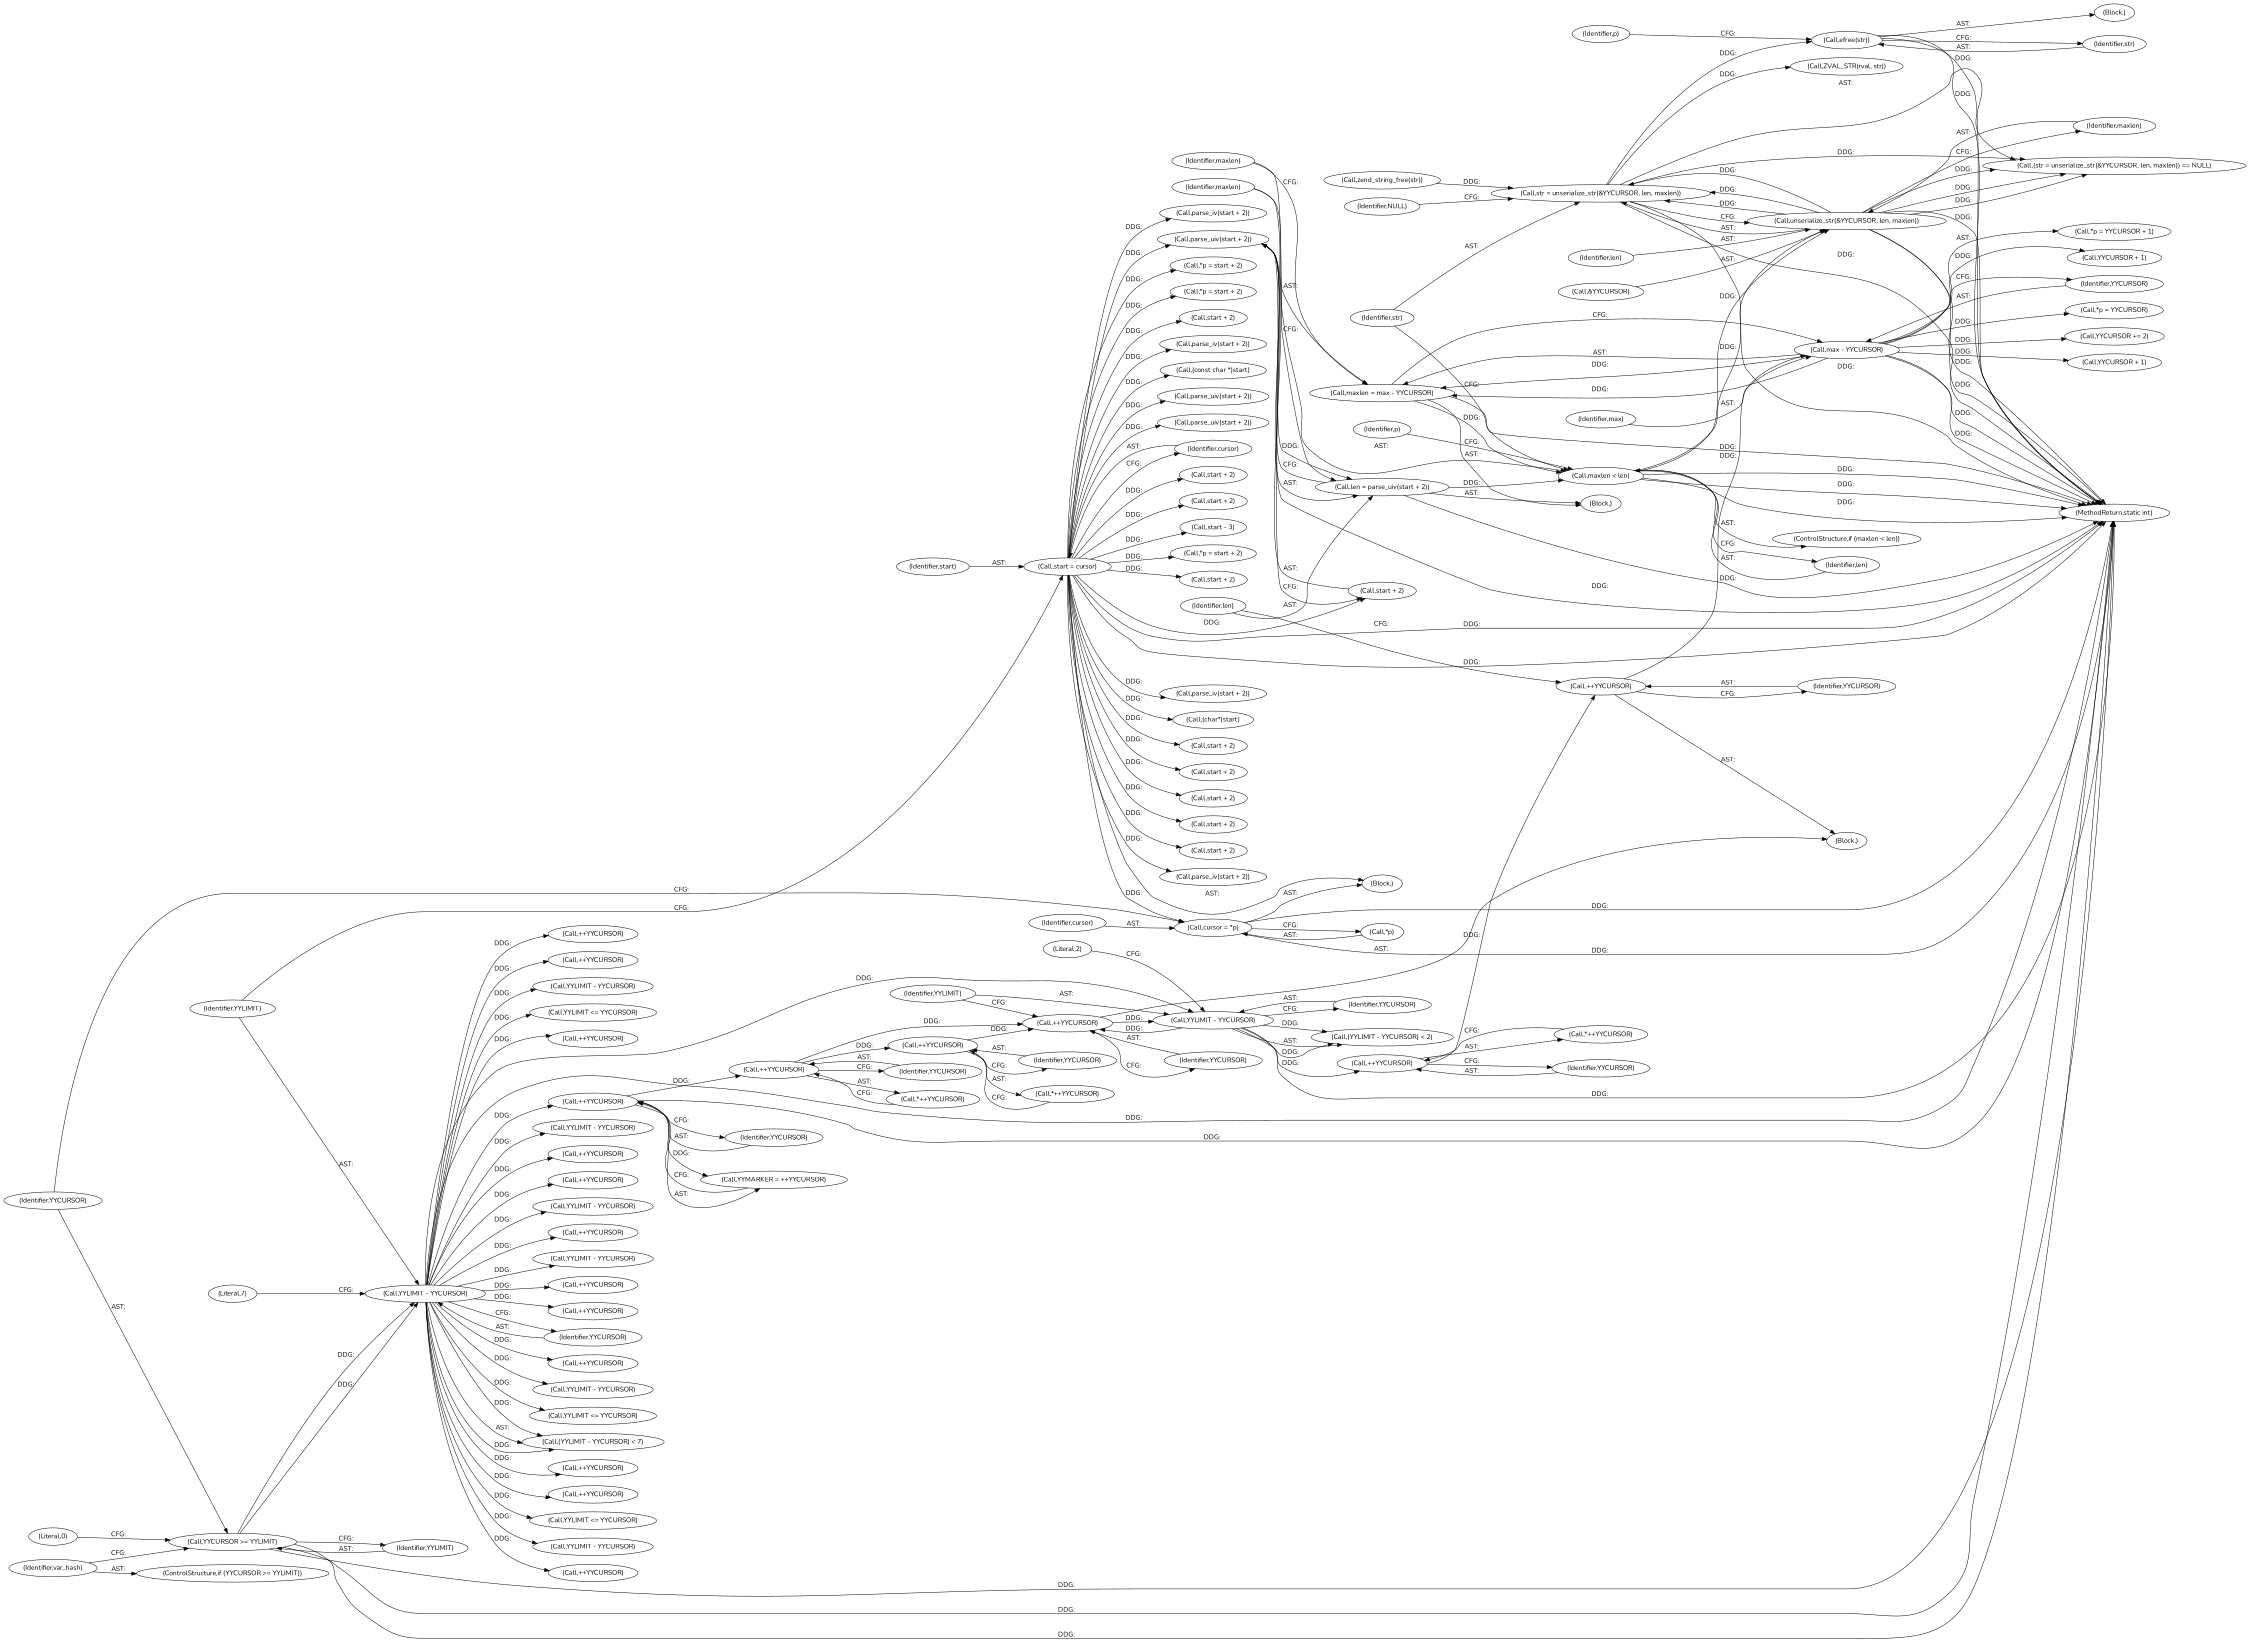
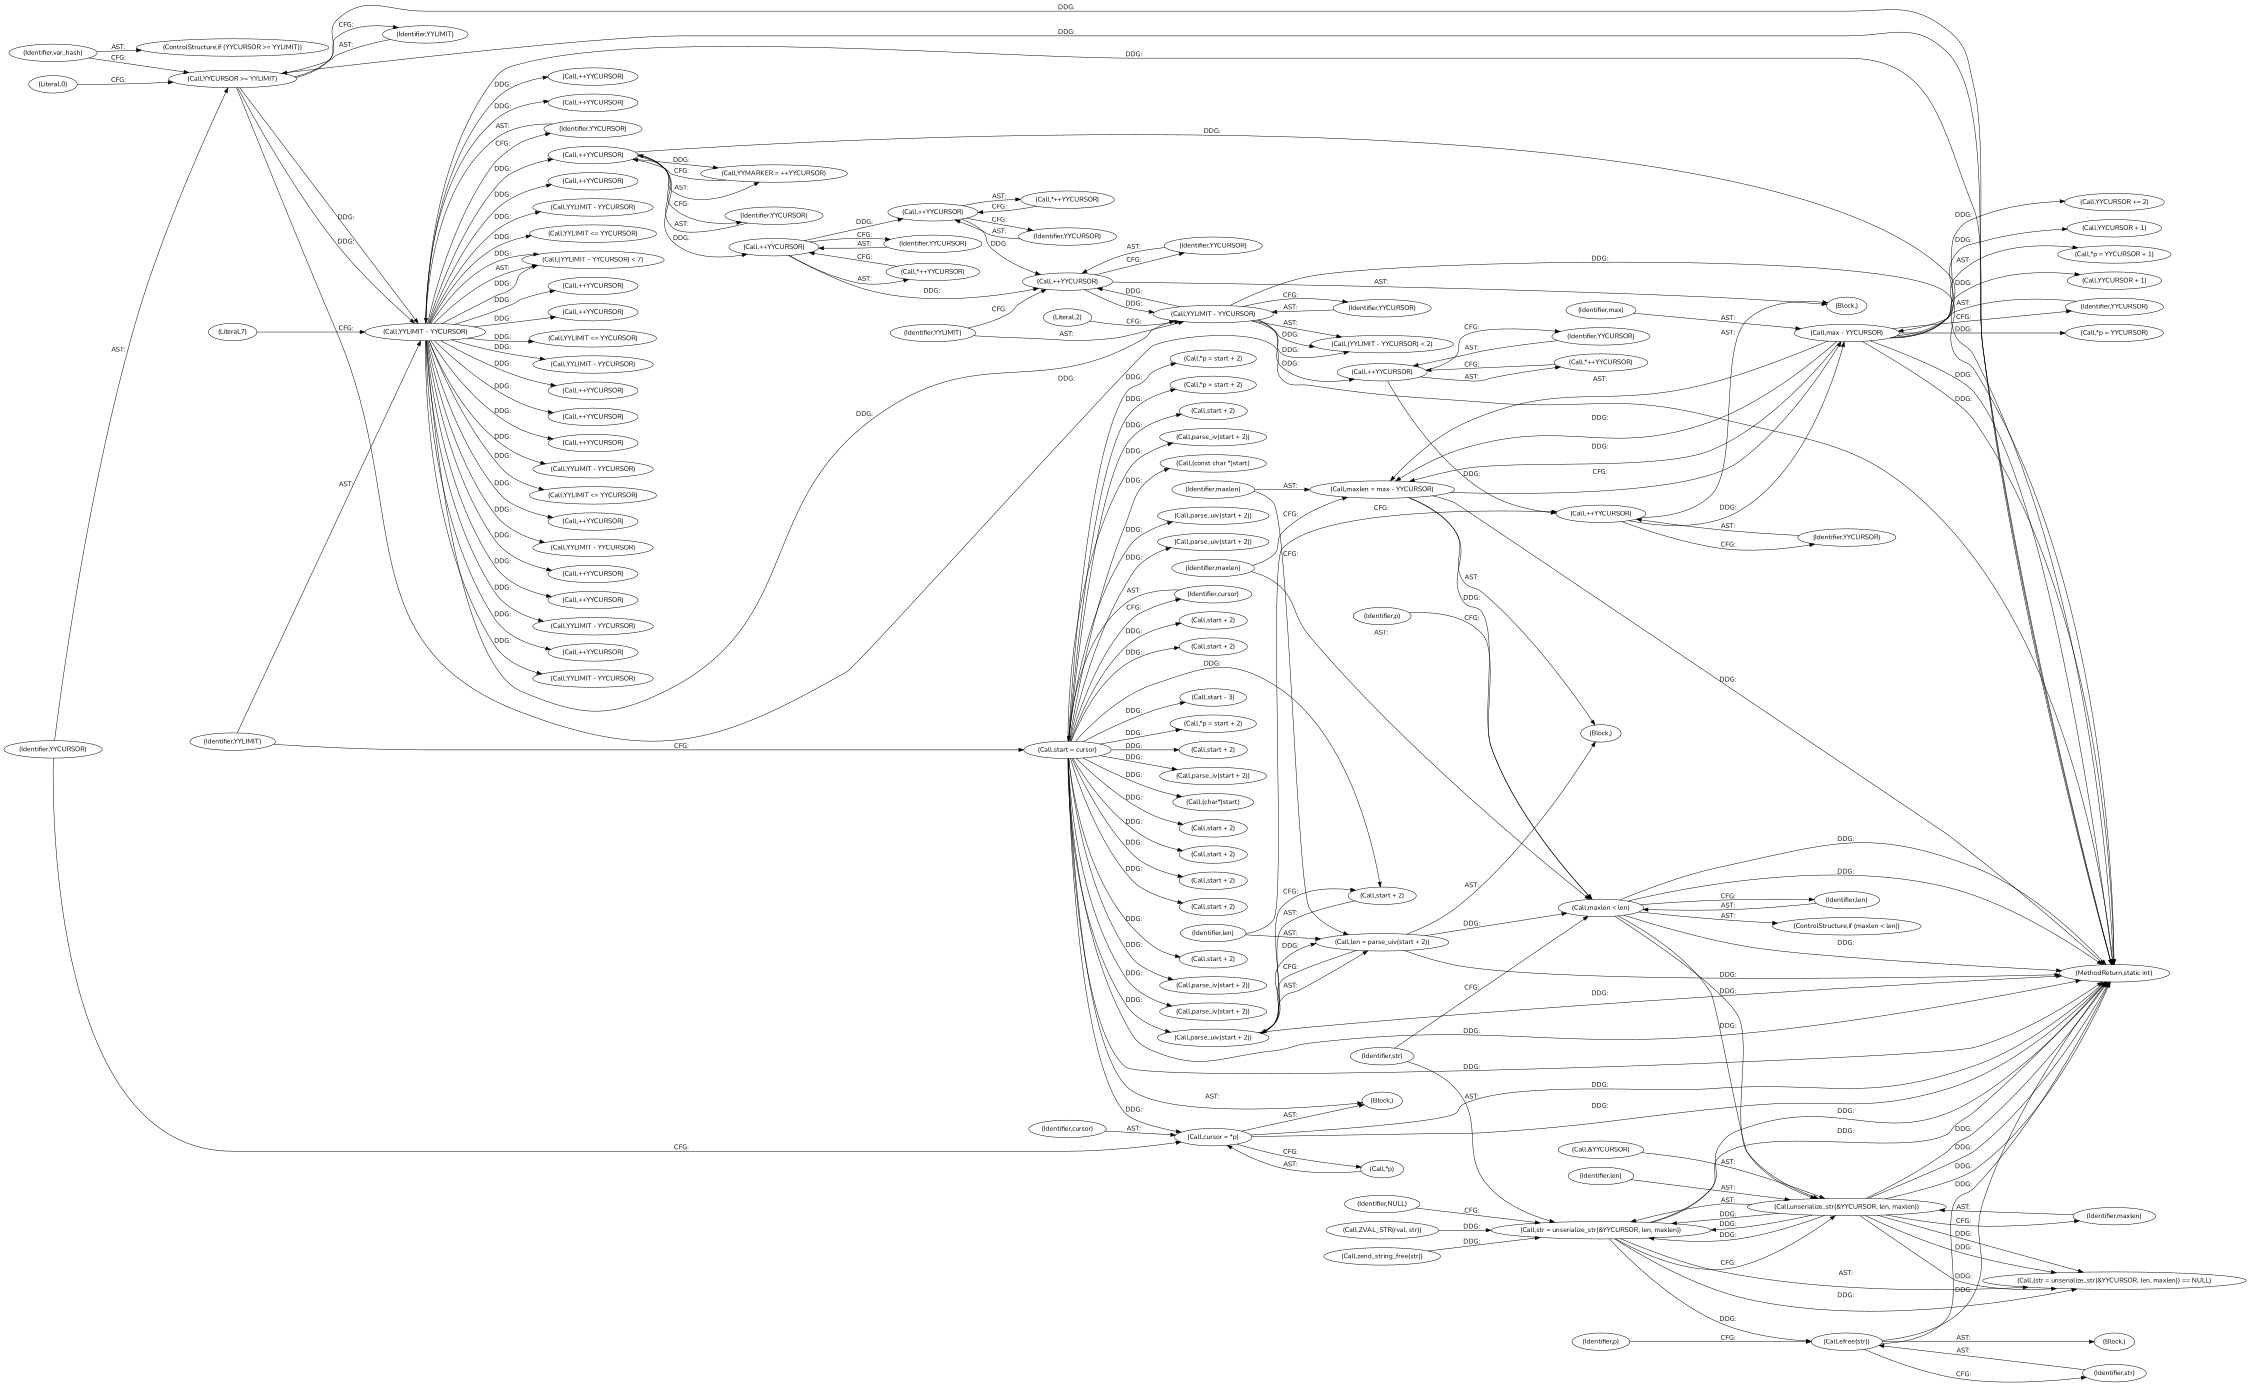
edge "(Call,str = unserialize_str(&YYCURSOR, len, maxlen))" -> "(Call,ZVAL_STR(rval, str))": reversed
node "(Identifier,start)": removed
